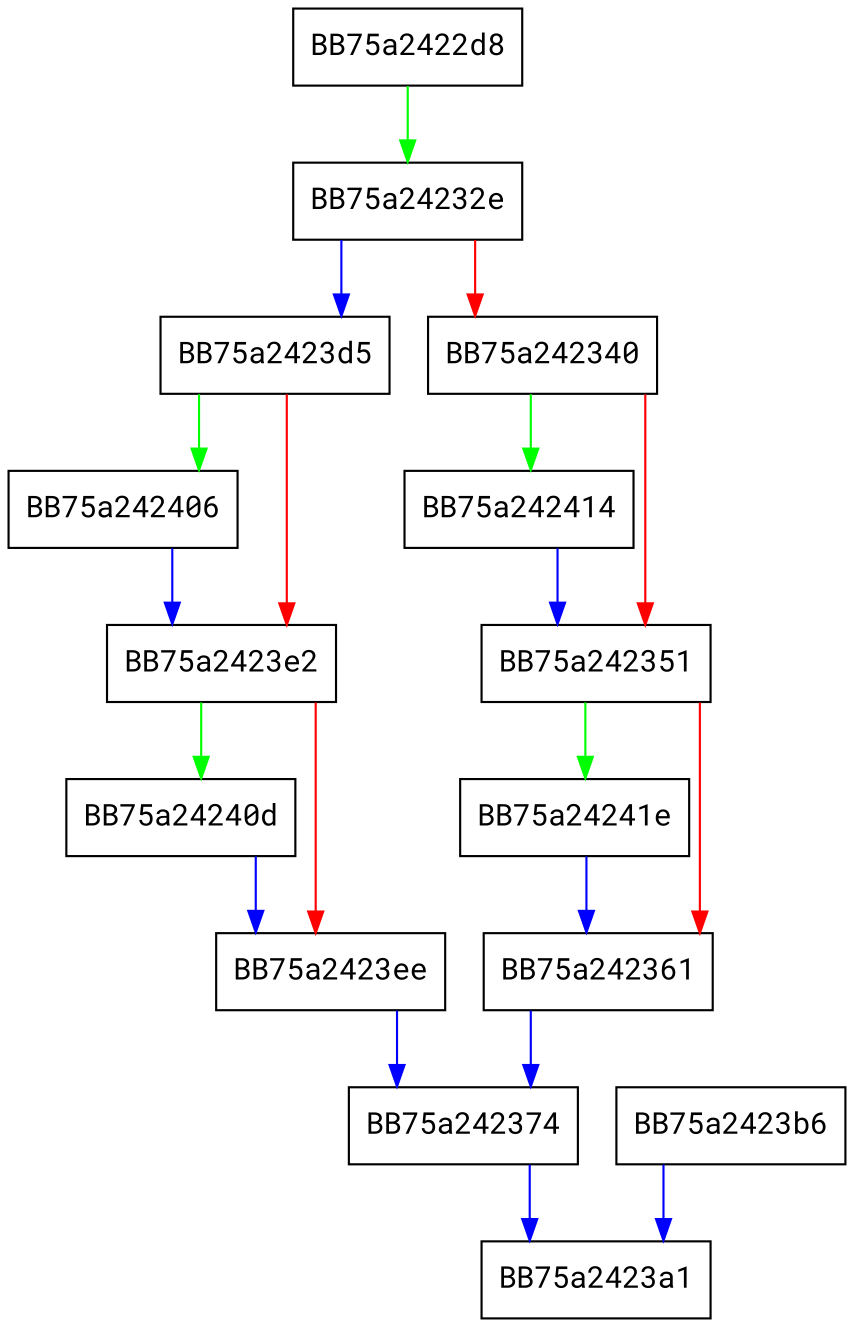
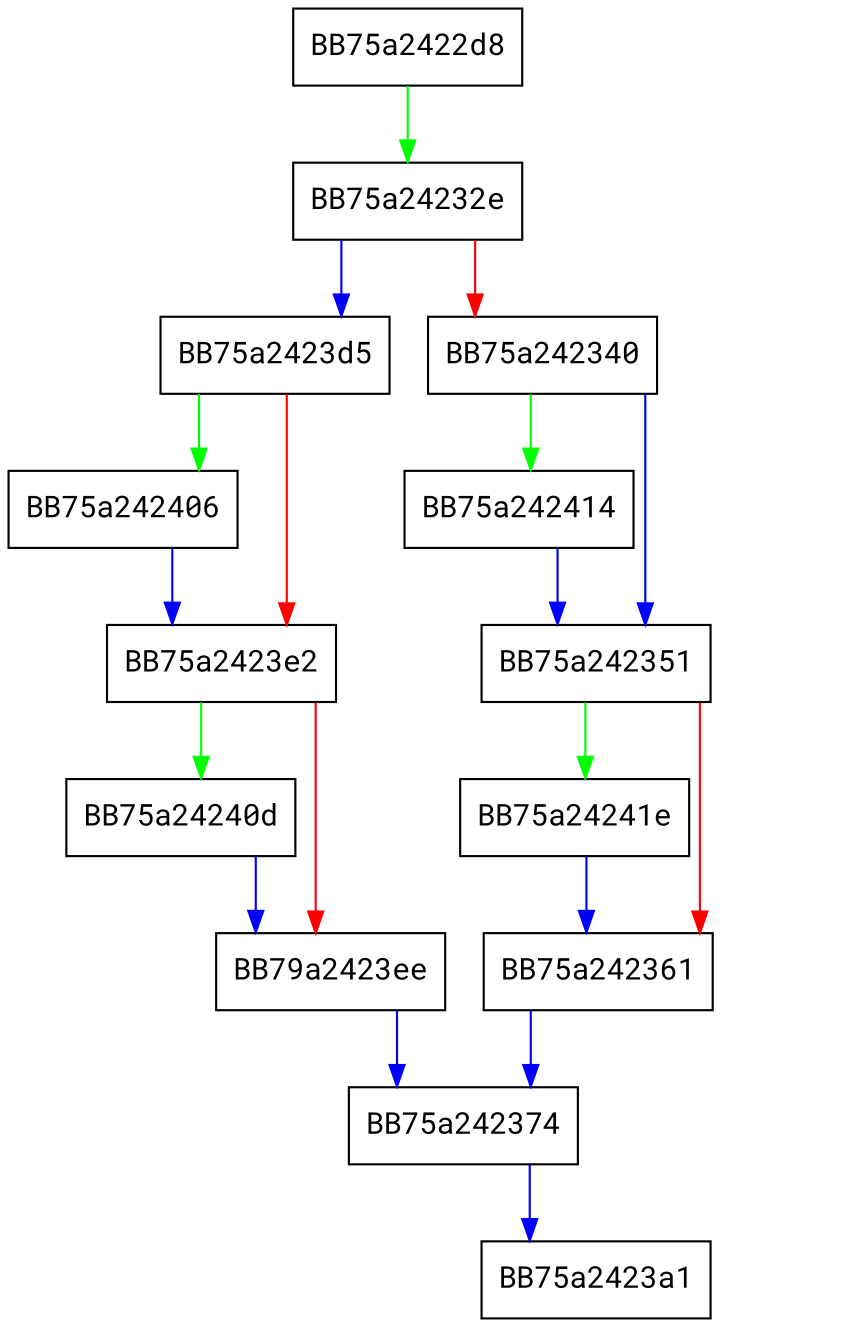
edge "BB75a242340" -> "BB75a242351": color red -> blue
node "BB75a2423ee": label "BB75a2423ee" -> "BB79a2423ee"
node "BB75a2423b6": removed
